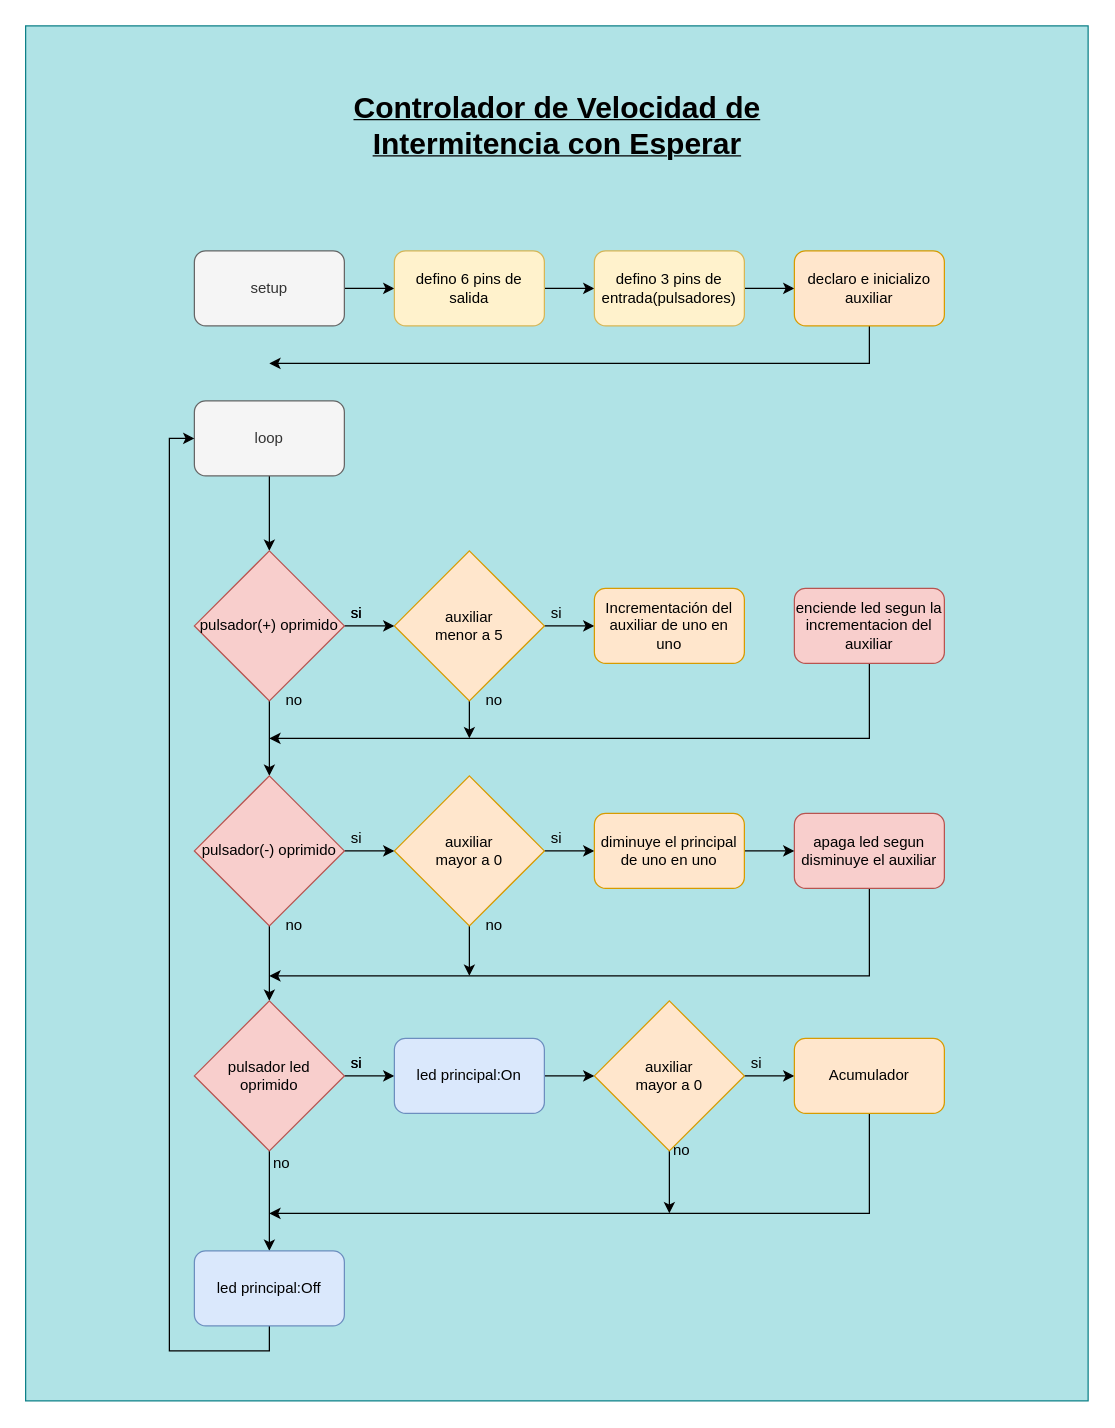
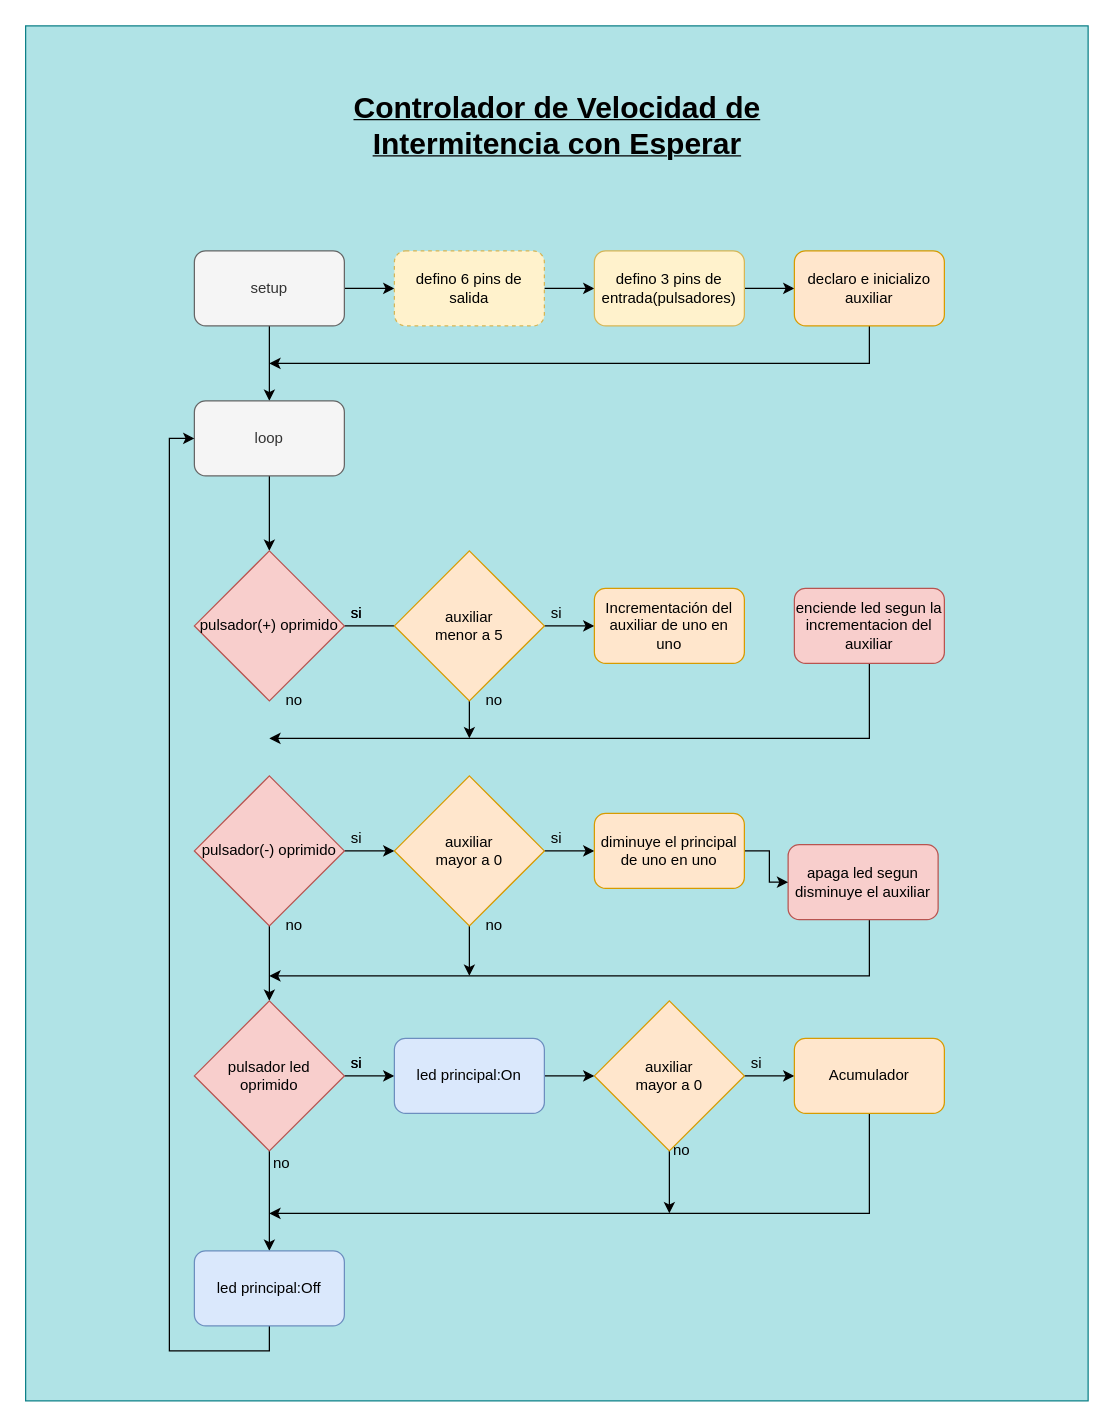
node "defino 6 pins de salida": style solid -> dashed
edge "setup" -> "loop": added
edge "pulsador(+) oprimido" -> "auxiliar menor a 5": arrowhead classic -> none
edge "pulsador(+) oprimido" -> "pulsador(-) oprimido": removed
node "apaga led segun disminuye el auxiliar": moved (869, 851) -> (863, 882)
